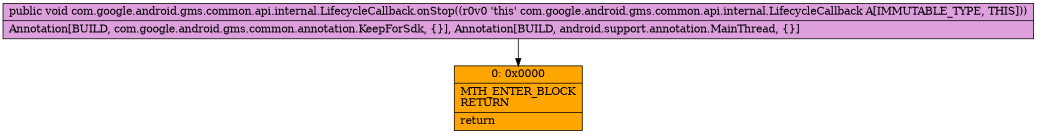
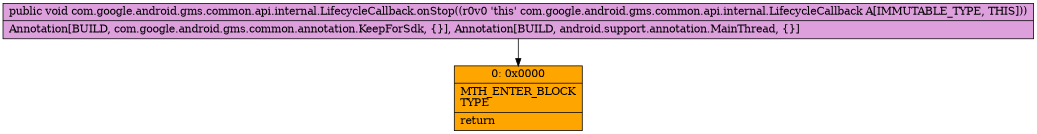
node "0: 0x0000": text "RETURN" -> "TYPE"
